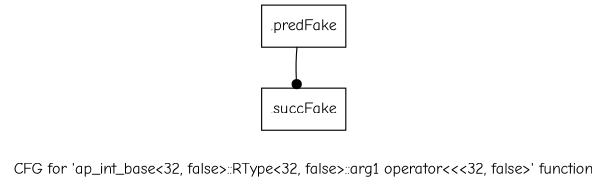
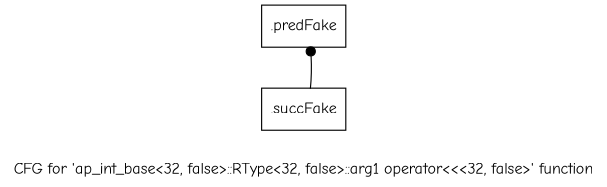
edge ".predFake" -> ".succFake": reversed
